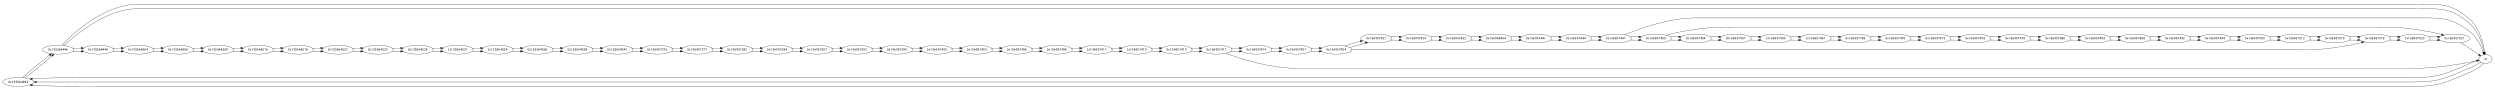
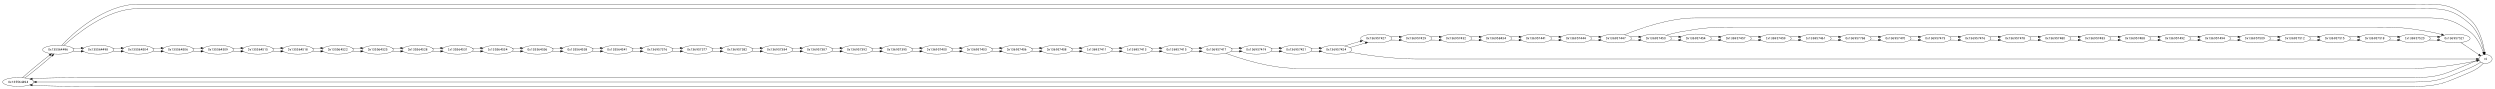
edge "0x136957424" -> "0x136957518": now "0x136957424" -> "n0"
